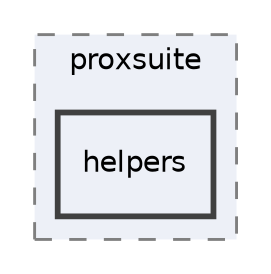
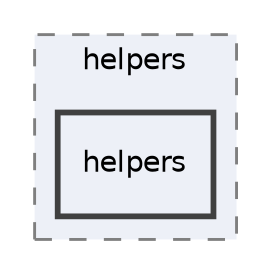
cluster "proxsuite": label "proxsuite" -> "helpers"
